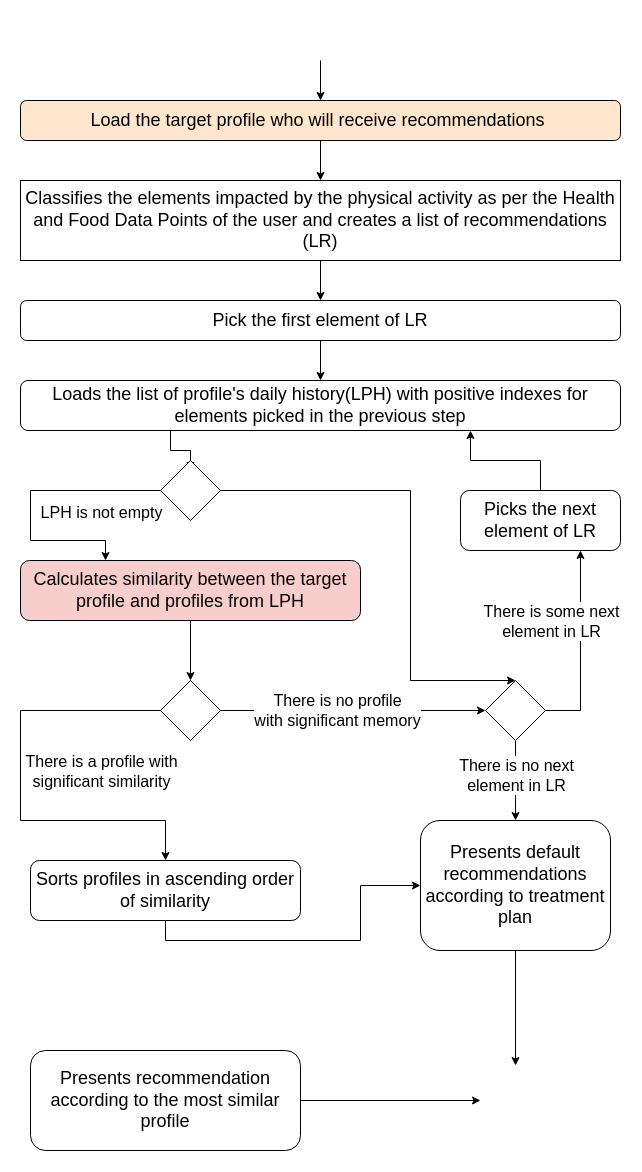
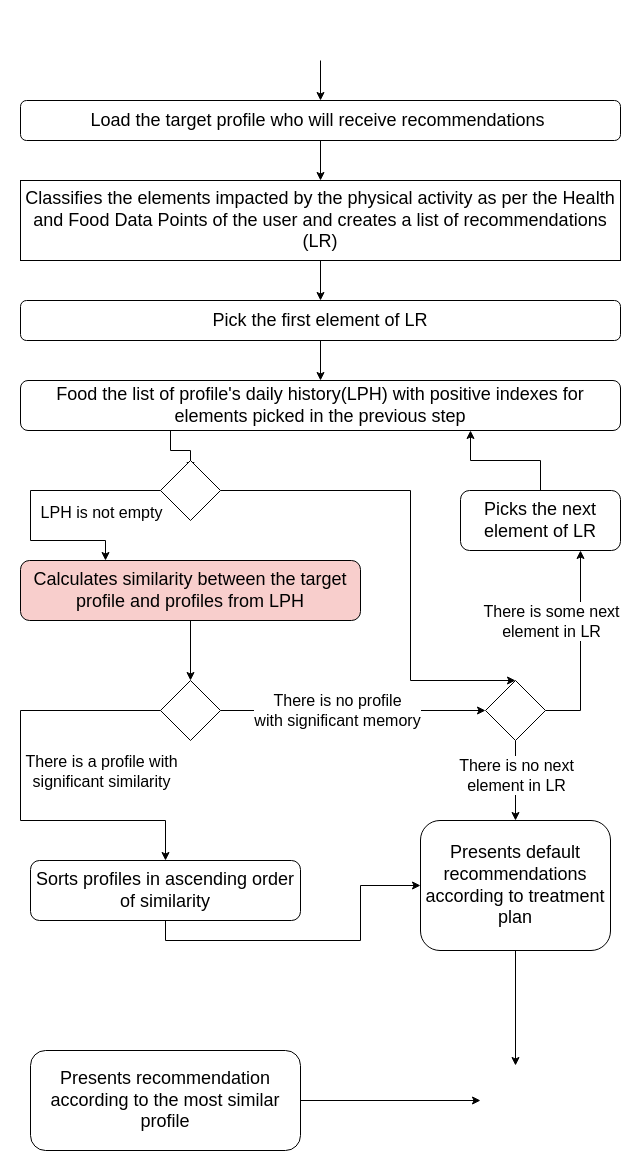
node "Load the target profile who will receive recommendations": fillcolor #ffe6cc -> #ffffff
node "Loads the list of profile's daily history(LPH) with positive indexes for elements picked in the previous step": label "Loads the list of profile's daily history(LPH) with positive indexes for elements picked in the previous step" -> "Food the list of profile's daily history(LPH) with positive indexes for elements picked in the previous step"
